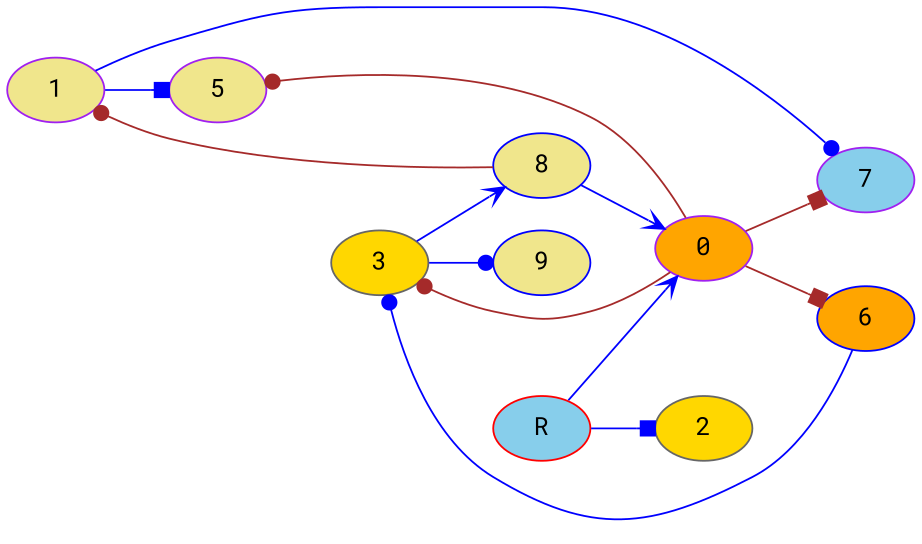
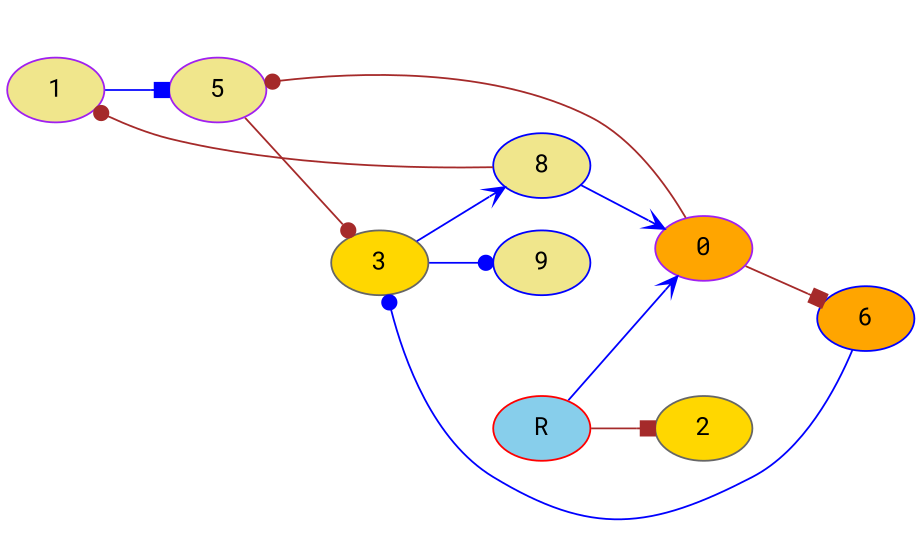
node "7": removed
edge "0" -> "3": now "5" -> "3"
edge "R" -> "2": color blue -> brown
